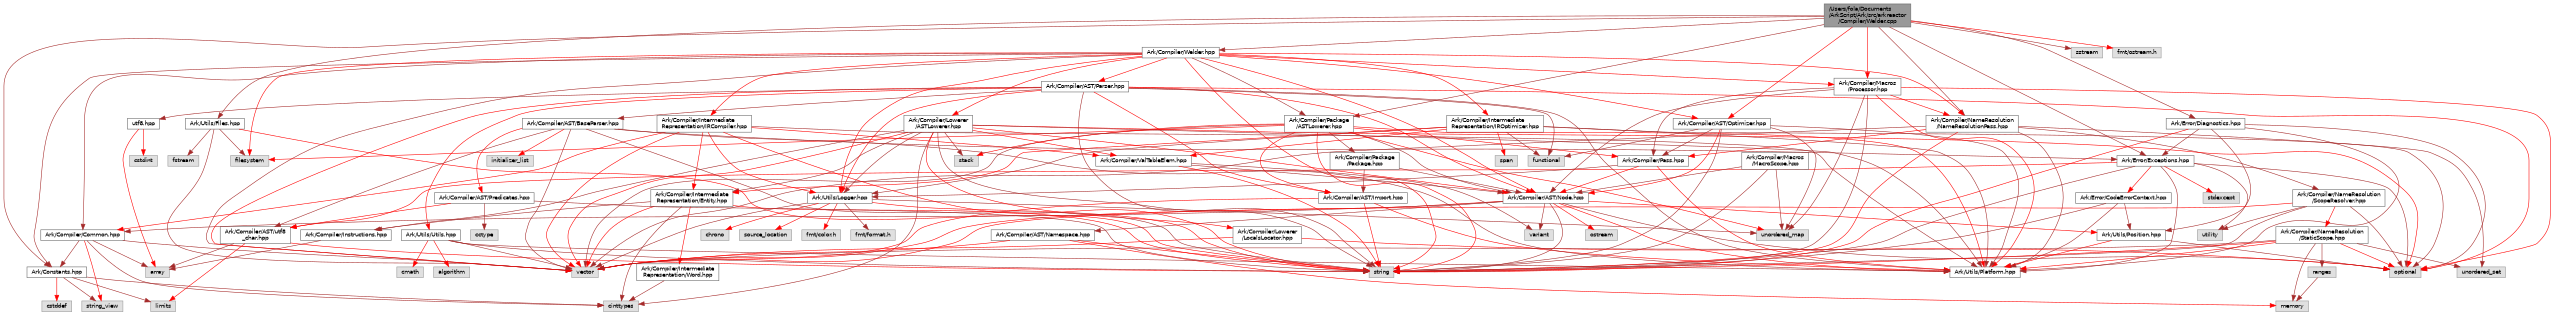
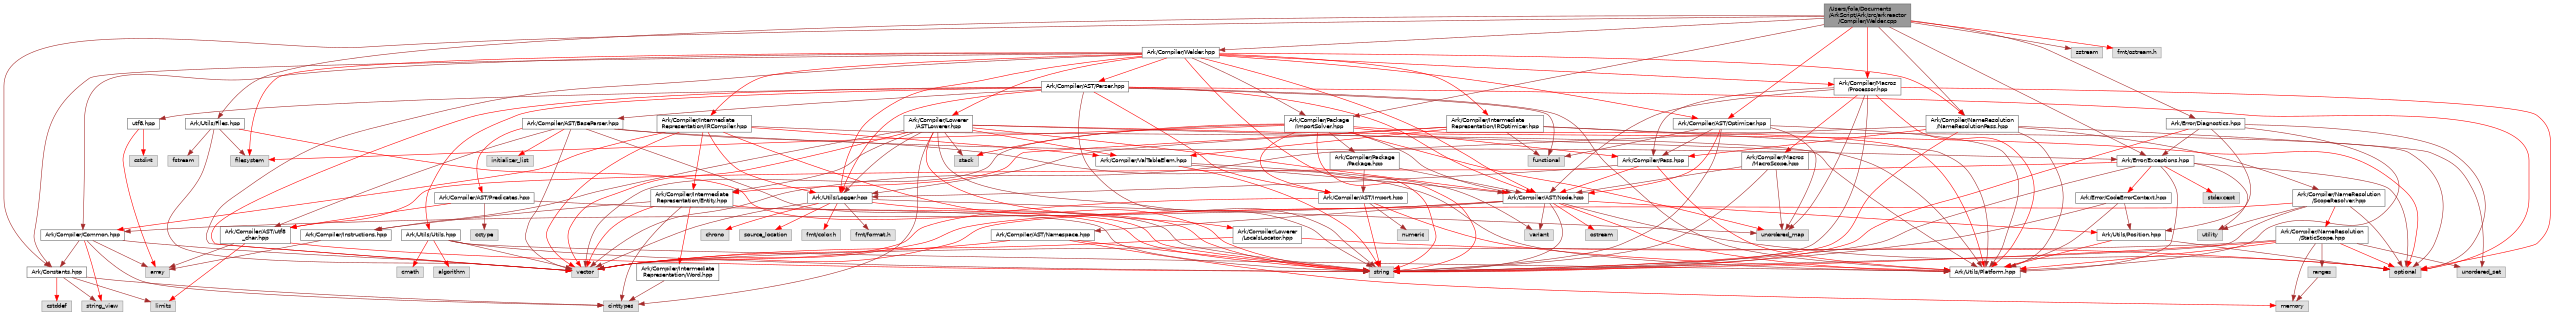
edge "Ark/Compiler/Macros /Processor.hpp" -> "Ark/Compiler/NameResolution /NameResolutionPass.hpp": now "Ark/Compiler/Macros /Processor.hpp" -> "Ark/Compiler/Macros /MacroScope.hpp"
node "Ark/Compiler/Package /ASTLowerer.hpp": label "Ark/Compiler/Package /ASTLowerer.hpp" -> "Ark/Compiler/Package /ImportSolver.hpp"
node "span": removed
node "numeric": added
